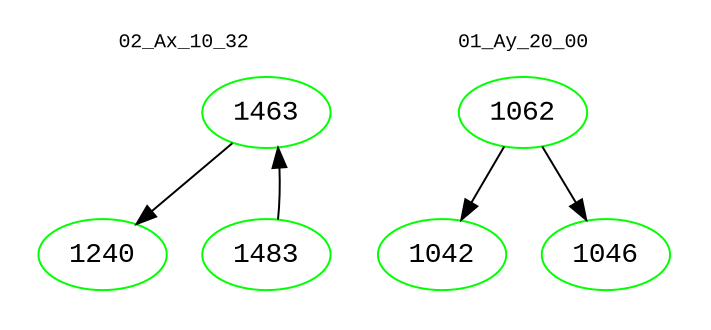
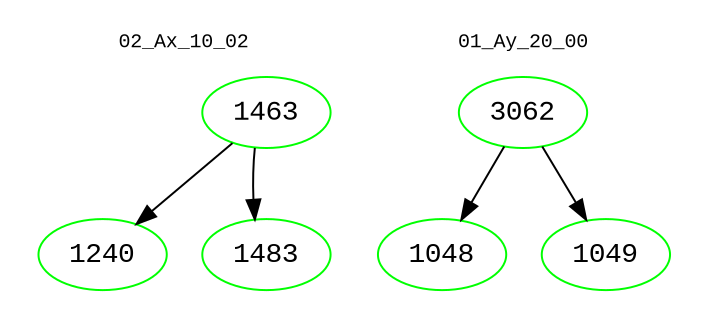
cluster "02_Ax_10_32": label "02_Ax_10_32" -> "02_Ax_10_02"
node "1062": label "1062" -> "3062"
edge "1483" -> "1463": reversed
node "1042": label "1042" -> "1048"
node "1046": label "1046" -> "1049"
